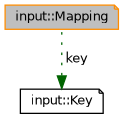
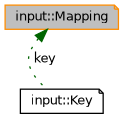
edge "input::Mapping" -> "input::Key": reversed
